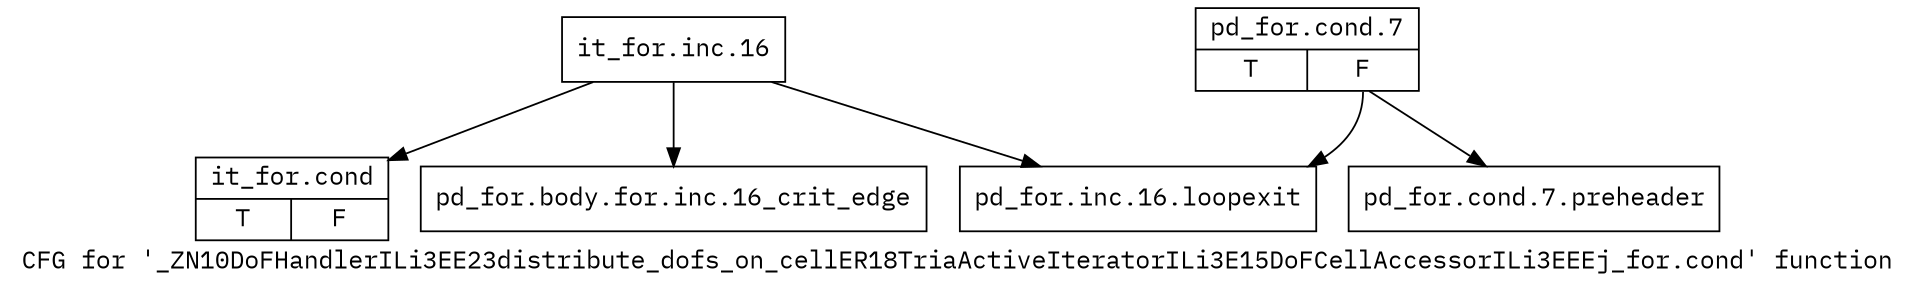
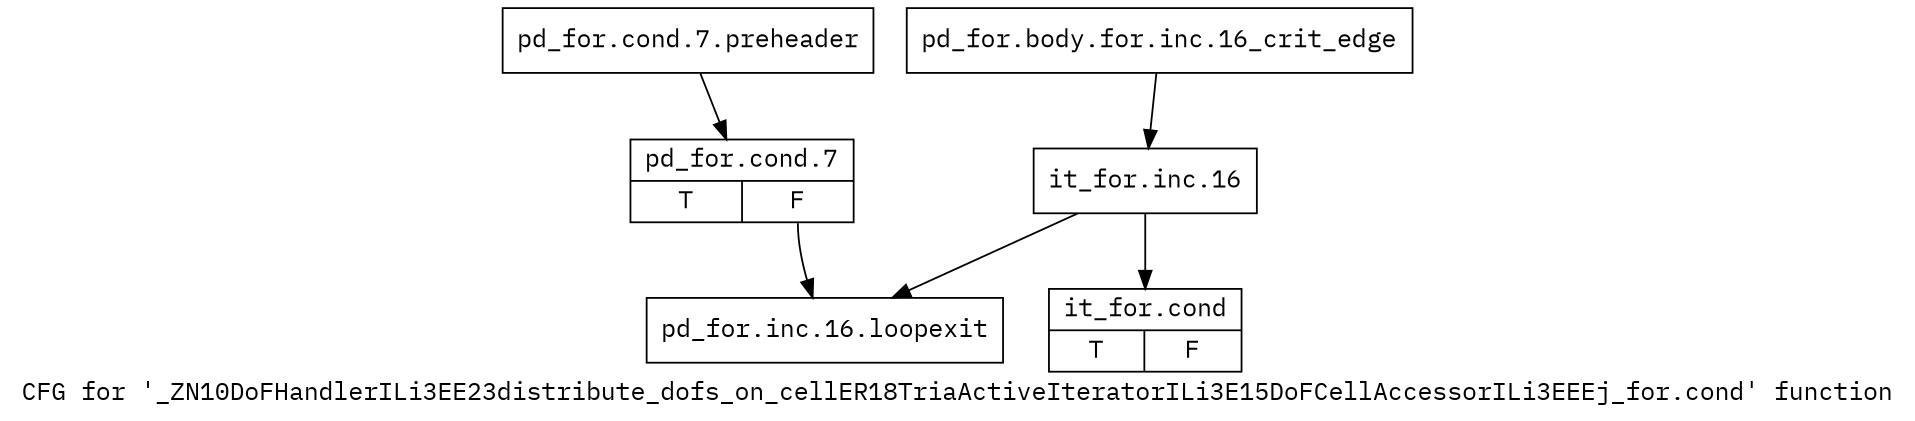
edge "it_for.inc.16" -> "pd_for.body.for.inc.16_crit_edge": reversed
edge "pd_for.cond.7" -> "pd_for.cond.7.preheader": reversed
